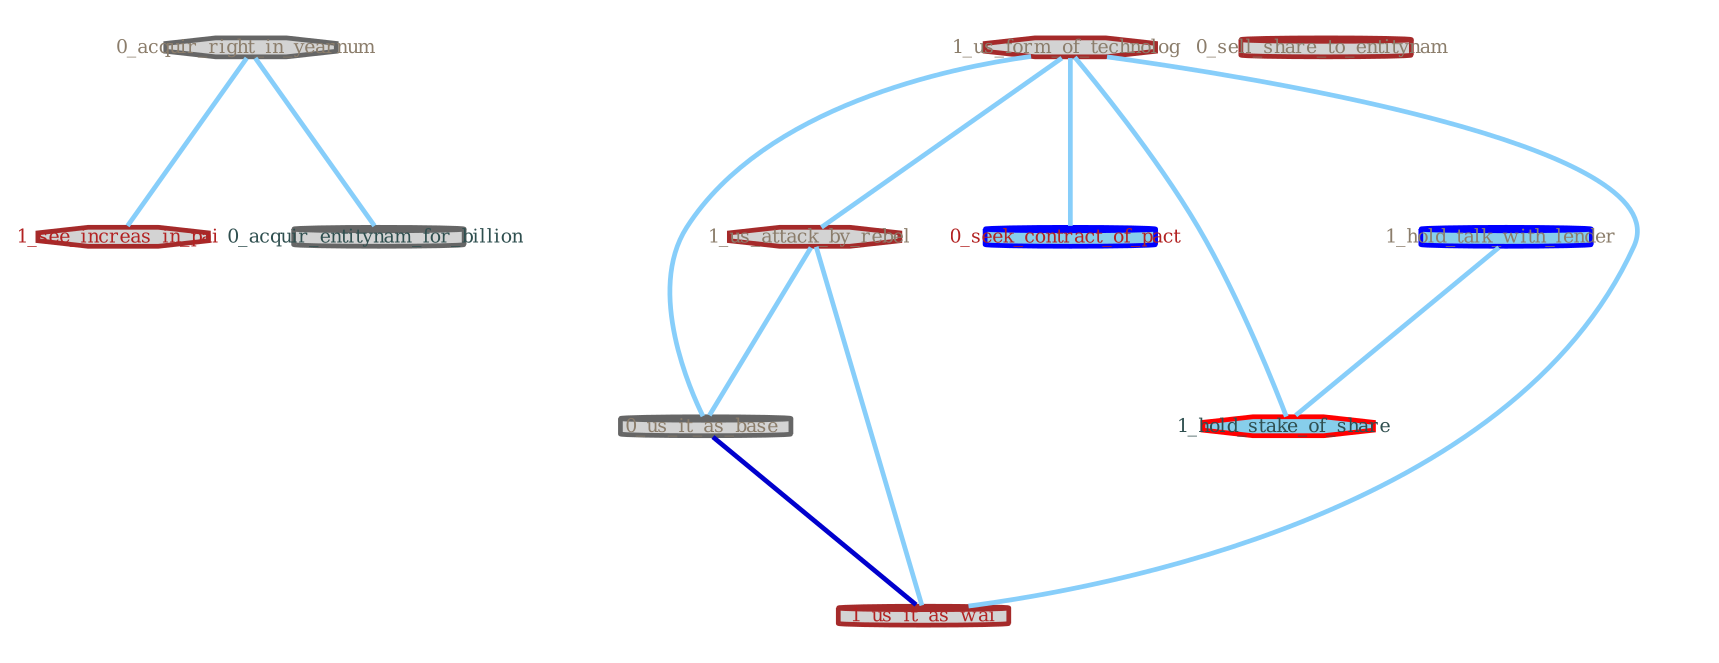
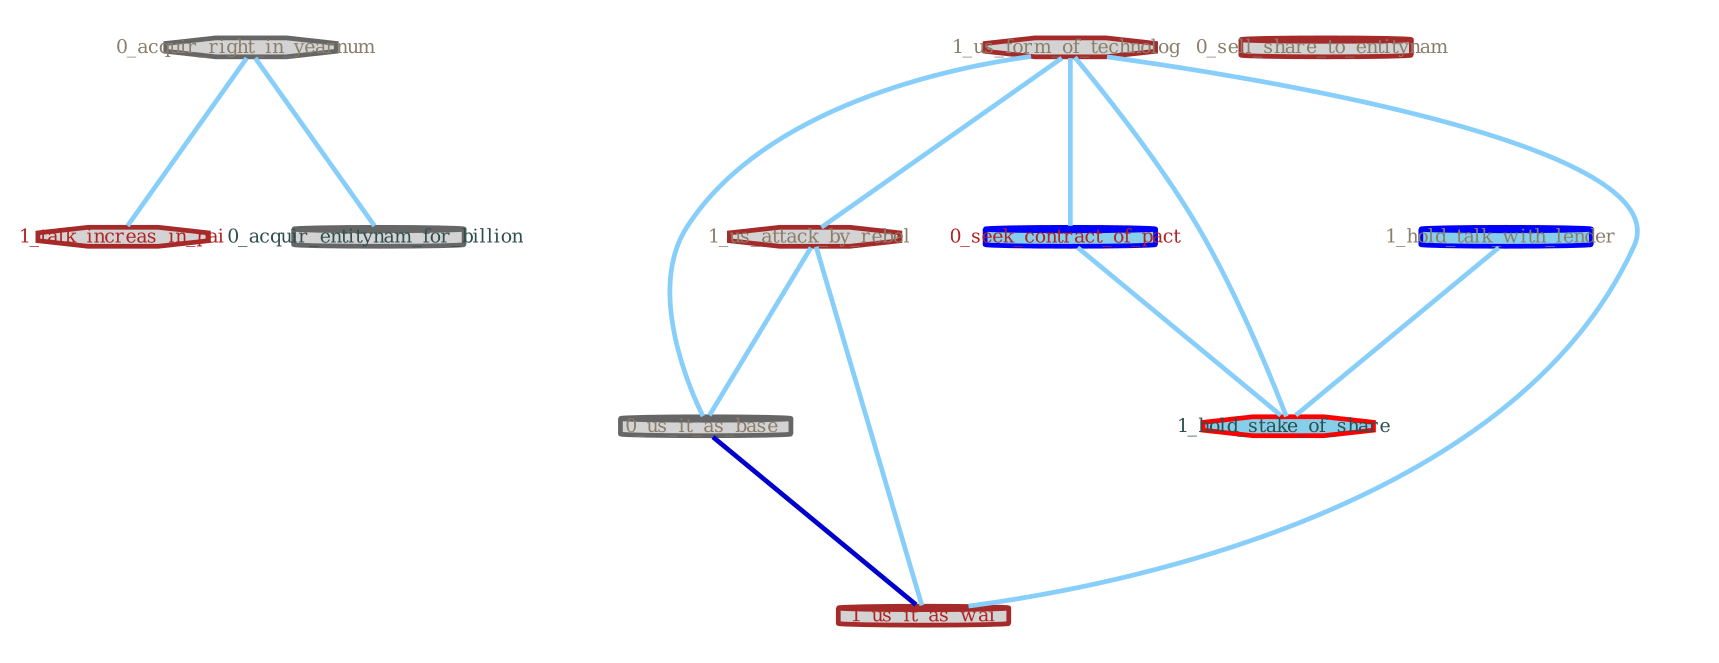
node "1_see_increas_in_pai": label "1_see_increas_in_pai" -> "1_talk_increas_in_pai"
edge "0_seek_contract_of_pact" -- "1_hold_stake_of_share": added
